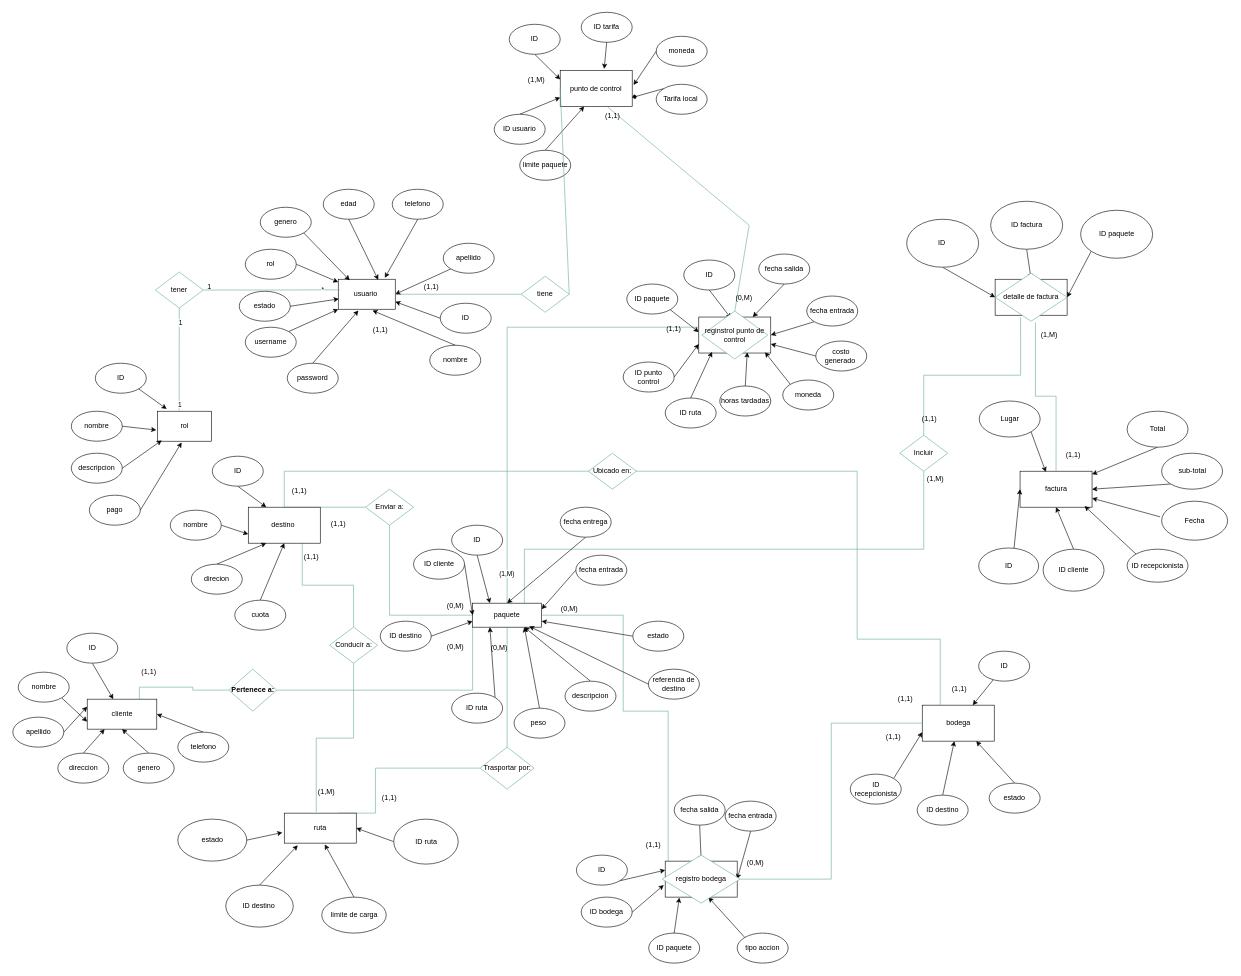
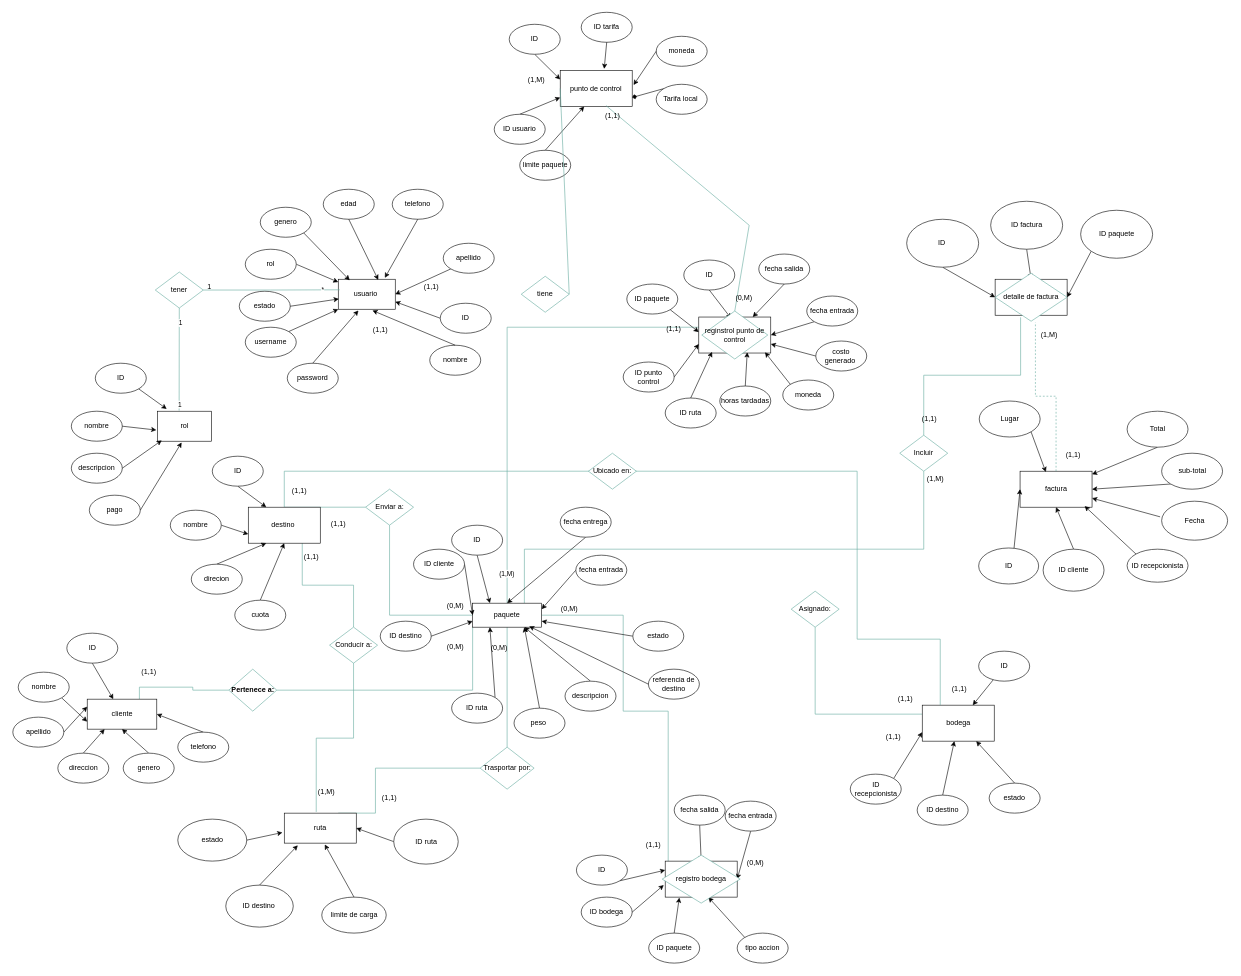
edge "usuario" -- "tiene": removed
edge "detalle de factura" -- "factura": style solid -> dashed
node "Asignado:": added
edge "Asignado:" -- "bodega": added
edge "bodega" -- "registro bodega": removed
